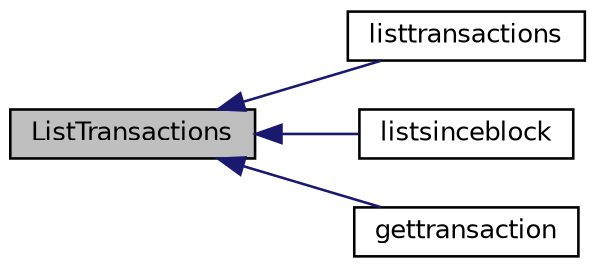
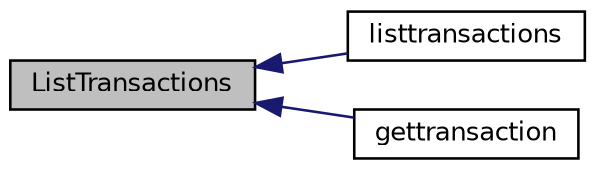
node "listsinceblock": removed
